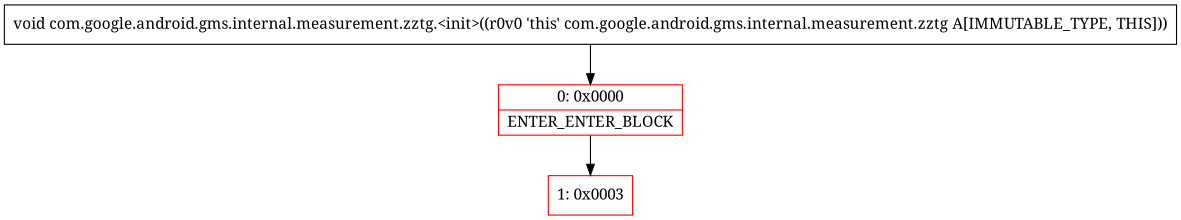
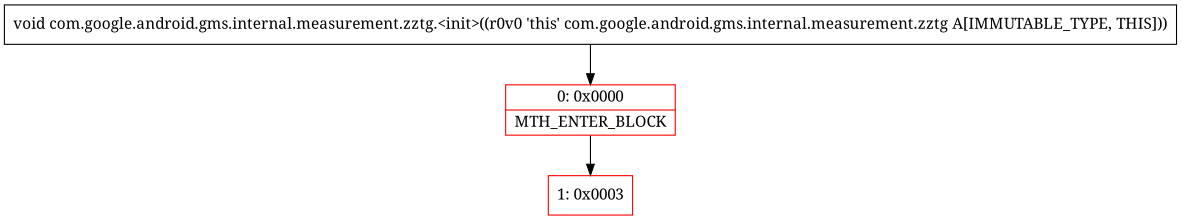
node "0: 0x0000": text "ENTER_ENTER_BLOCK" -> "MTH_ENTER_BLOCK"
